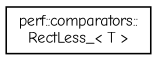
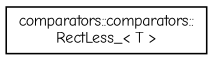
node "perf::comparators:: RectLess_< T >": label "perf::comparators:: RectLess_< T >" -> "comparators::comparators:: RectLess_< T >"
